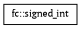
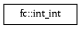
node "fc::signed_int": label "fc::signed_int" -> "fc::int_int"
